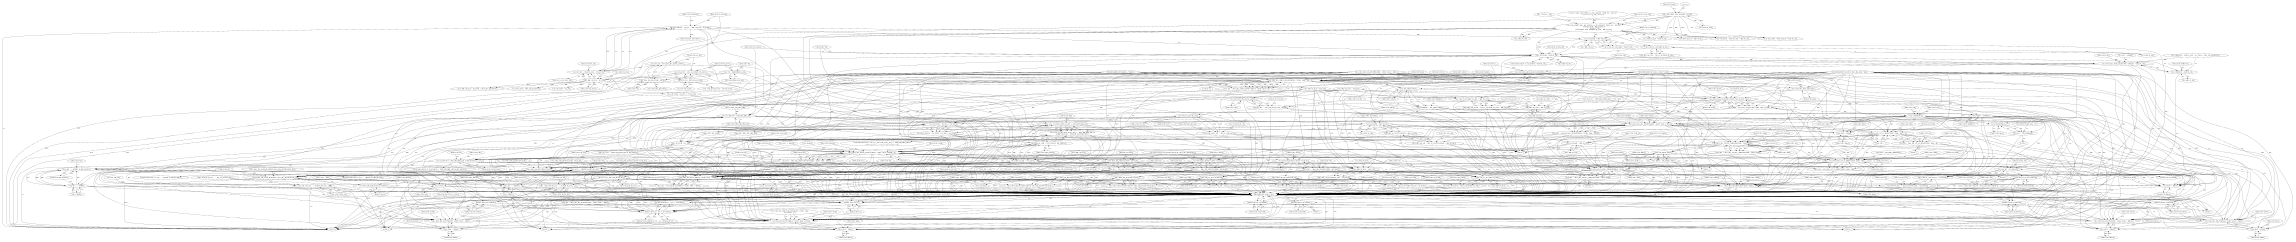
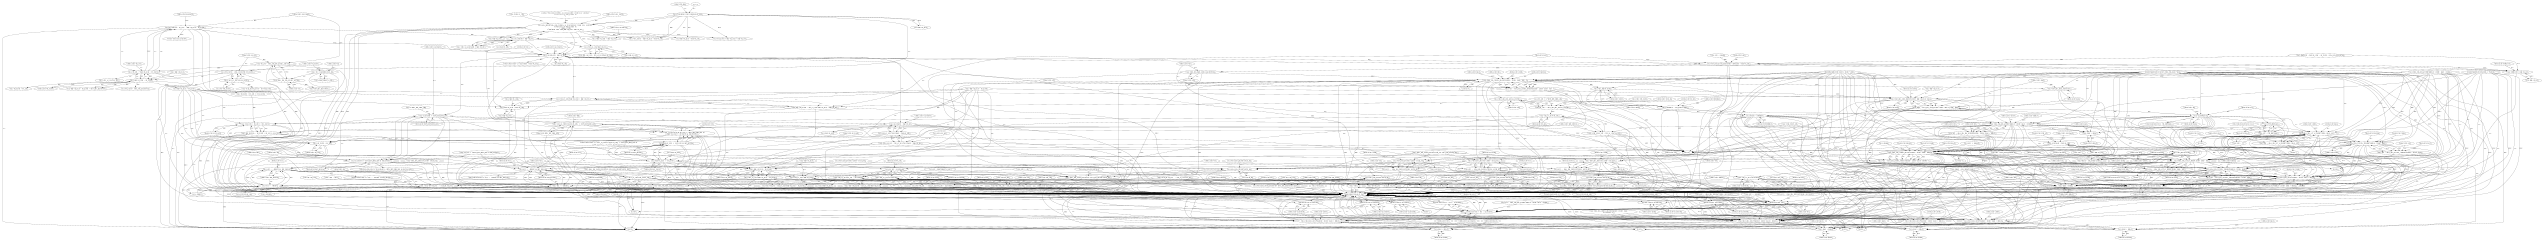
node "(ControlStructure,if (IS_ERR(path)))": added
